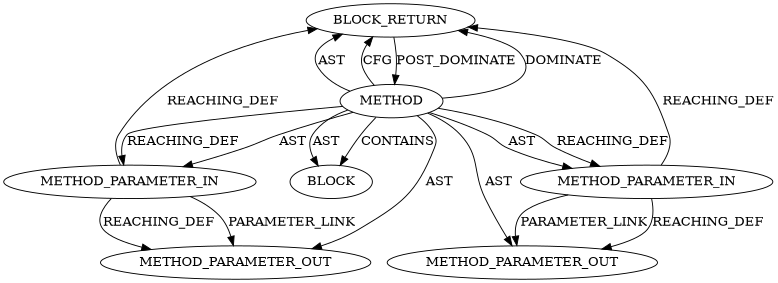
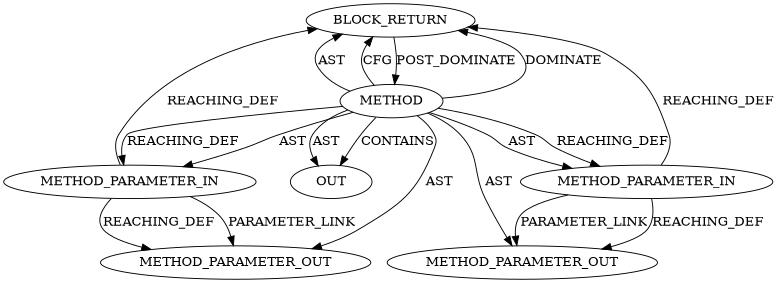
node "BLOCK": label "BLOCK" -> "OUT"
